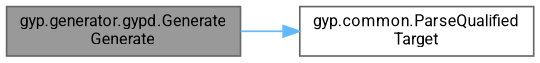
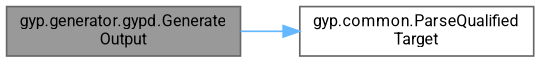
node "gyp.generator.gypd.Generate Generate": label "gyp.generator.gypd.Generate Generate" -> "gyp.generator.gypd.Generate Output"
